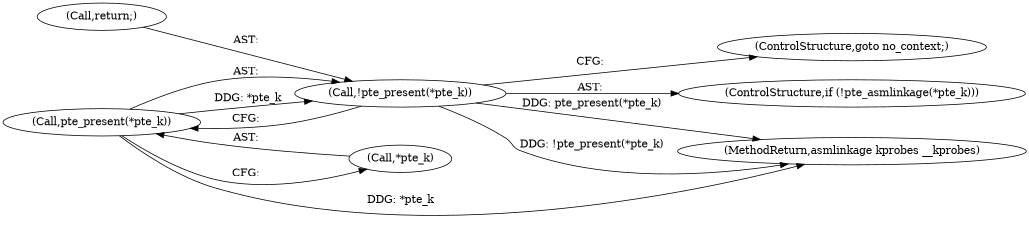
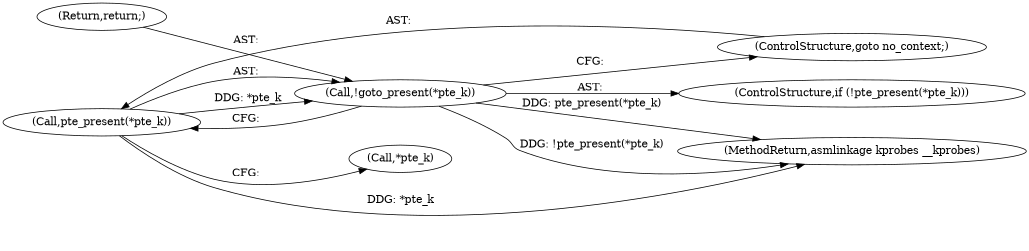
node "(Call,return;)": label "(Call,return;)" -> "(Return,return;)"
node "(Call,!pte_present(*pte_k))": label "(Call,!pte_present(*pte_k))" -> "(Call,!goto_present(*pte_k))"
node "(ControlStructure,if (!pte_asmlinkage(*pte_k)))": label "(ControlStructure,if (!pte_asmlinkage(*pte_k)))" -> "(ControlStructure,if (!pte_present(*pte_k)))"
edge "(Call,*pte_k)" -> "(Call,pte_present(*pte_k))": now "(ControlStructure,goto no_context;)" -> "(Call,pte_present(*pte_k))"
